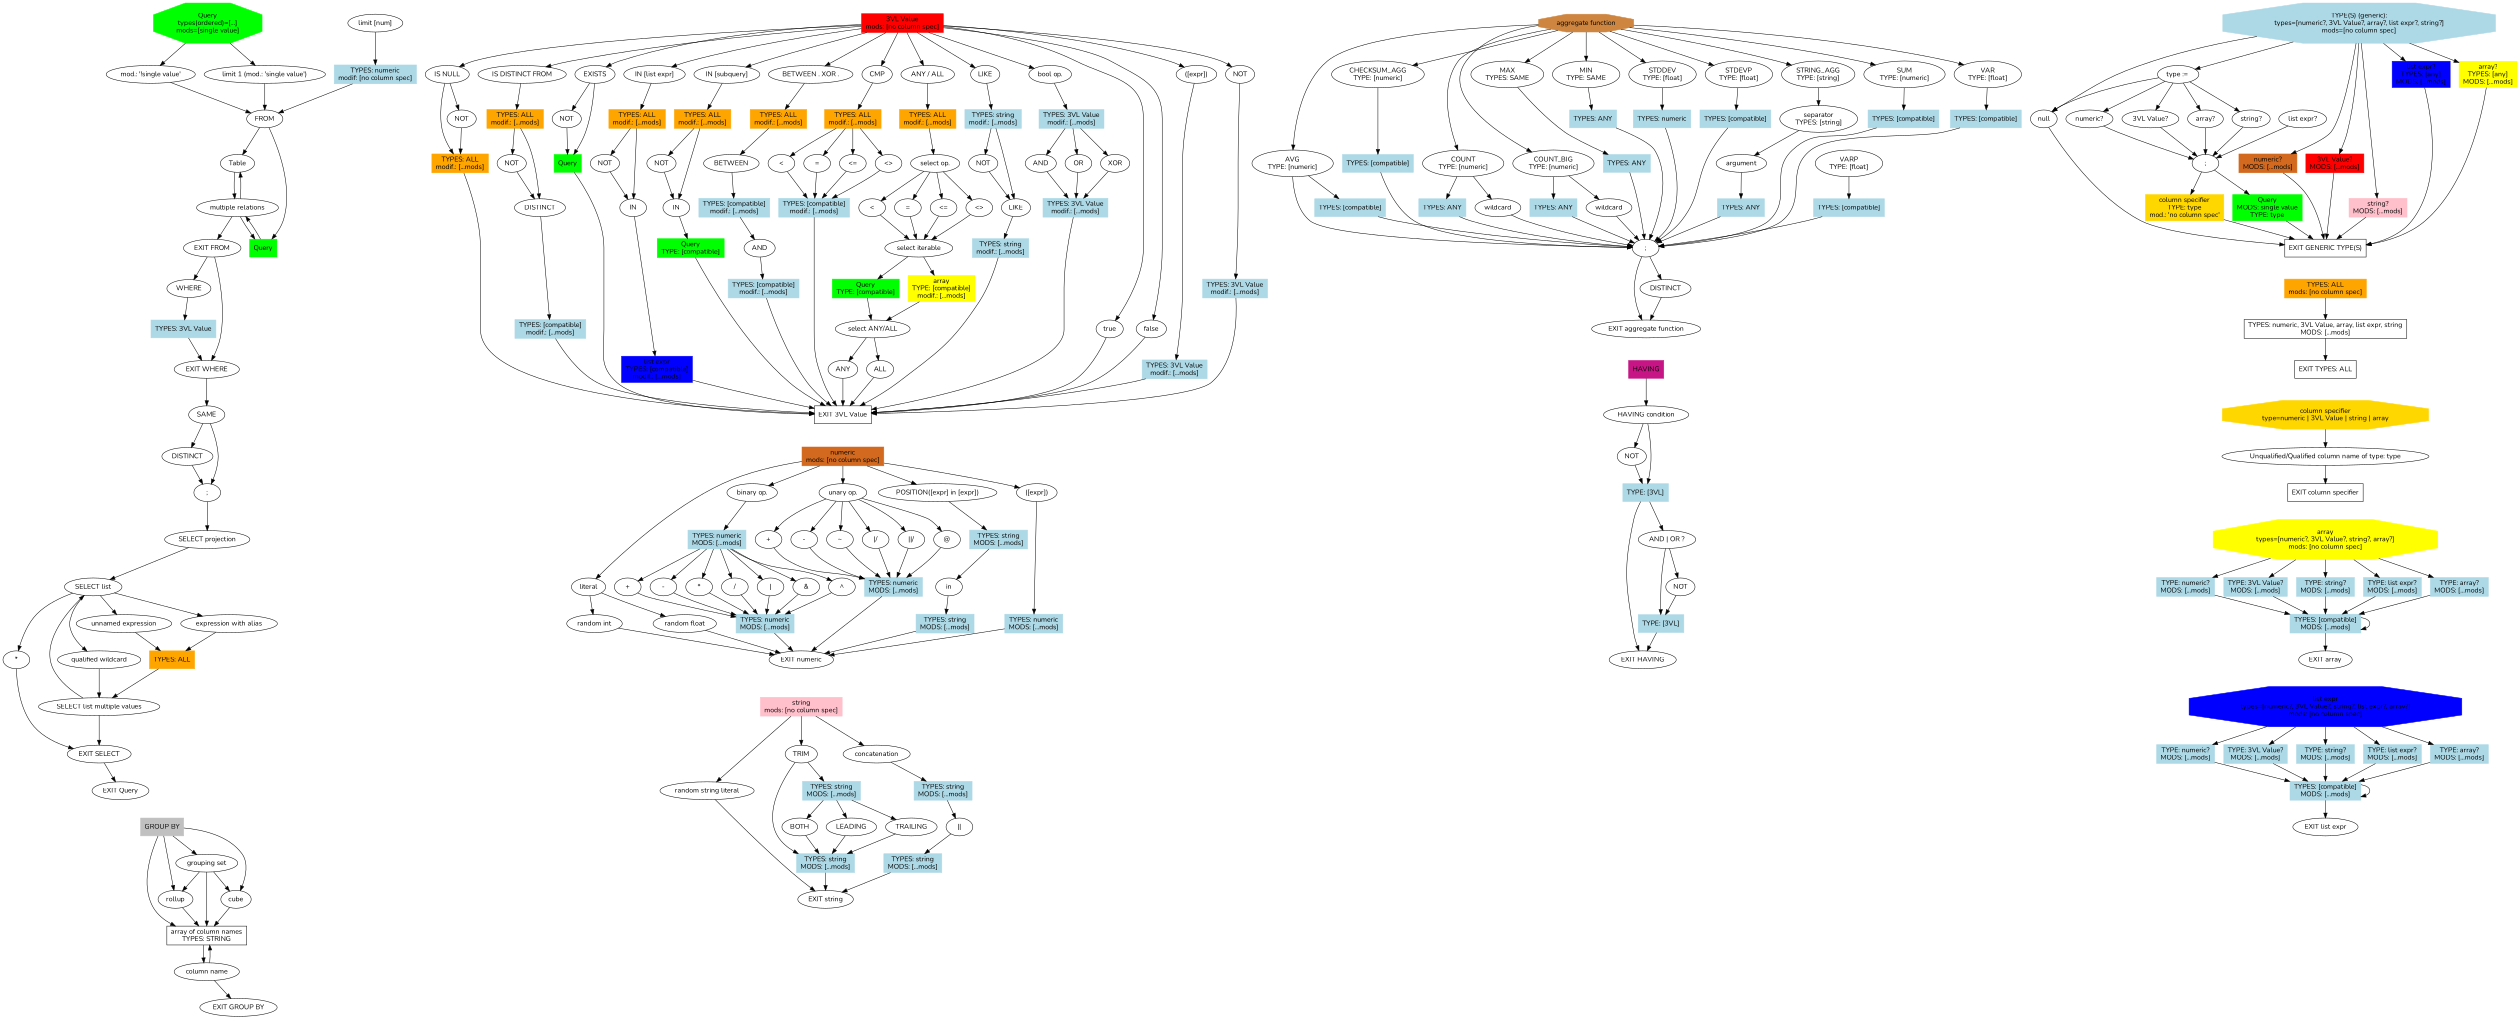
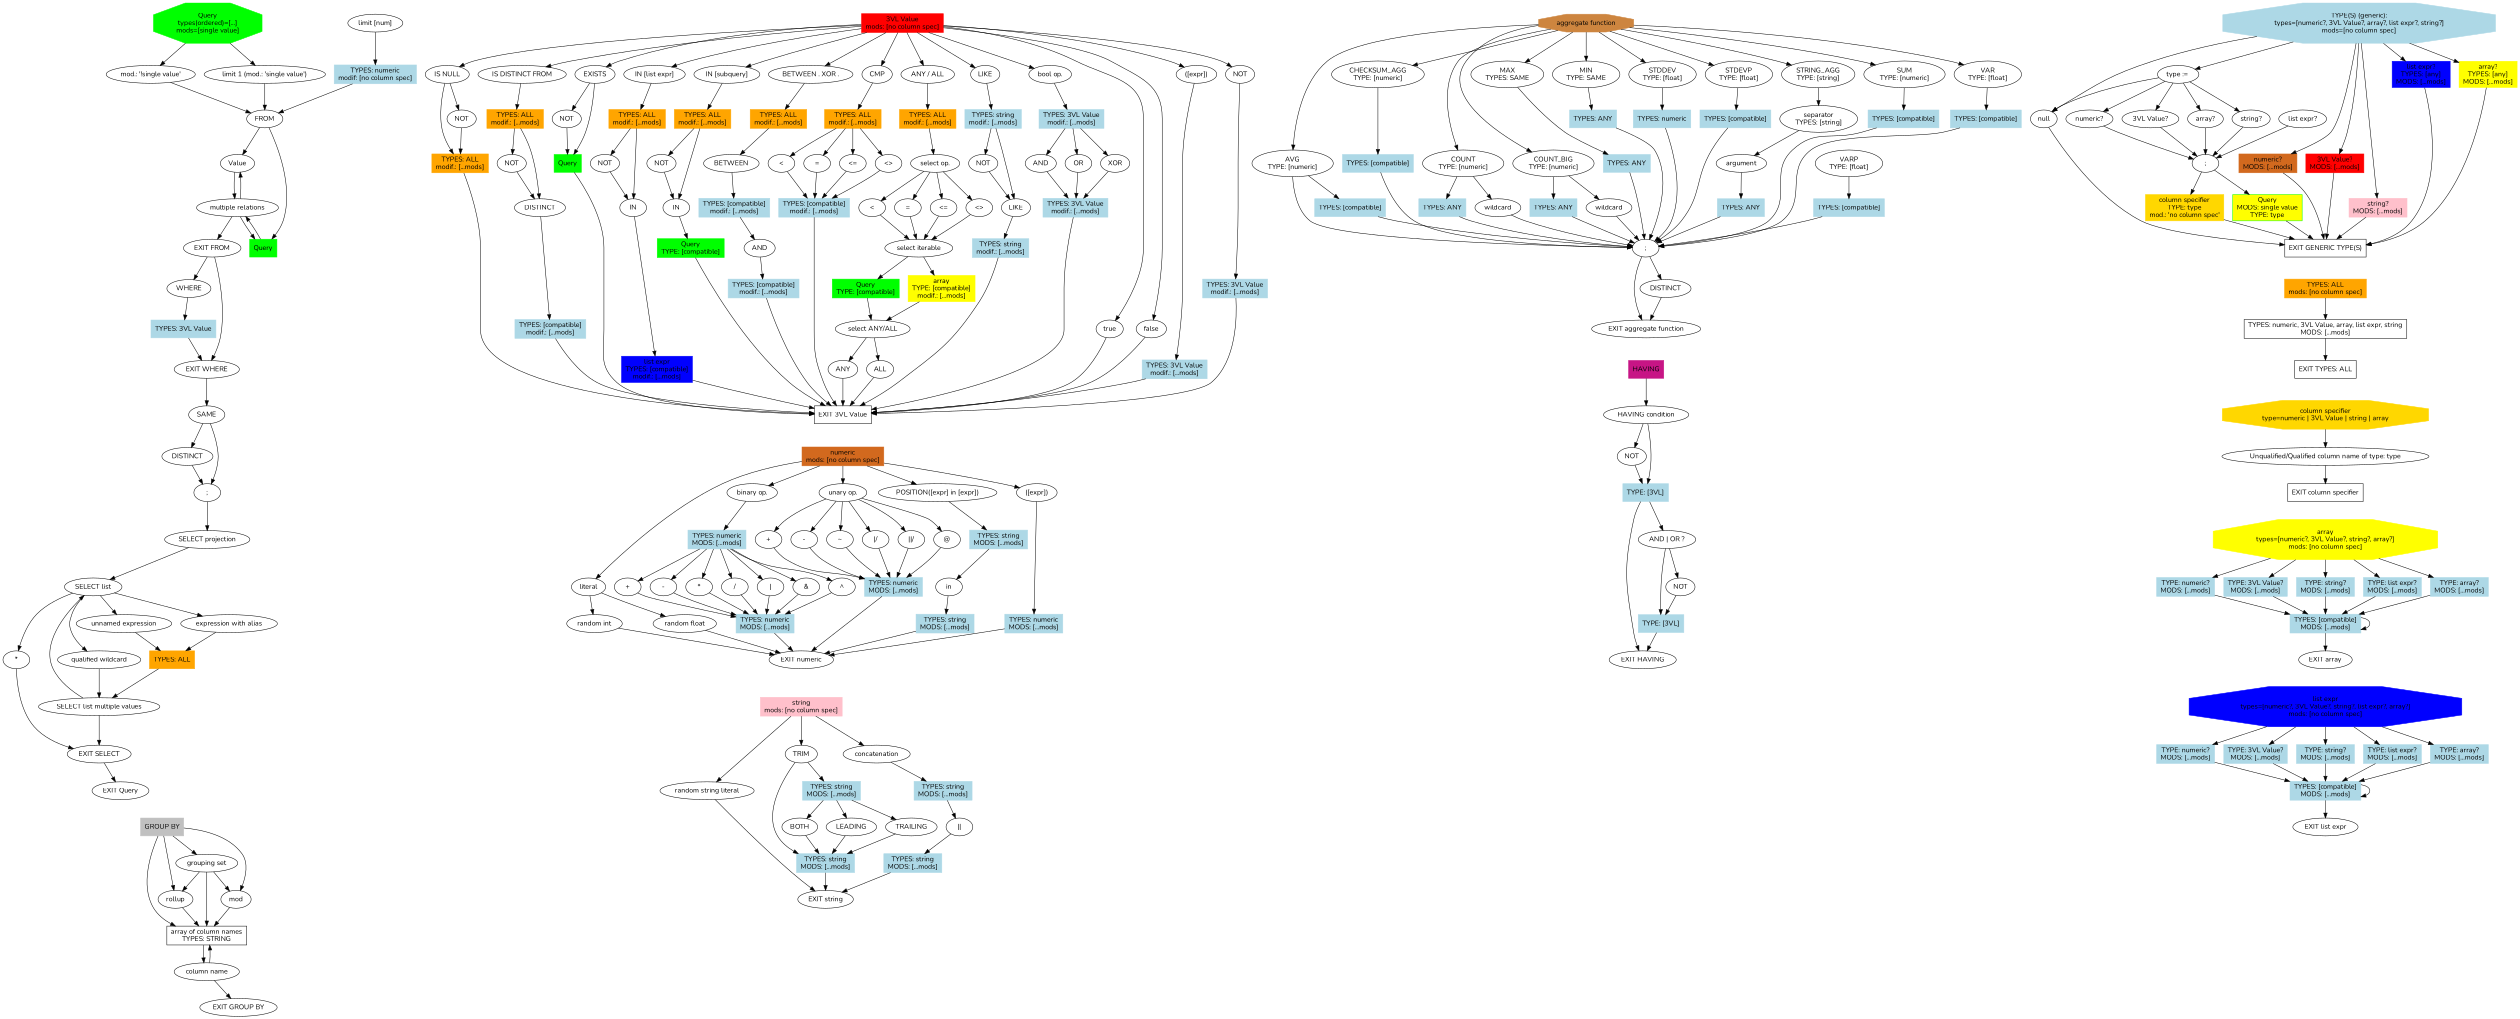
node "Table": label "Table" -> "Value"
node "Query MODS: single value TYPE: type": fillcolor green -> yellow
node "cube": label "cube" -> "mod"
